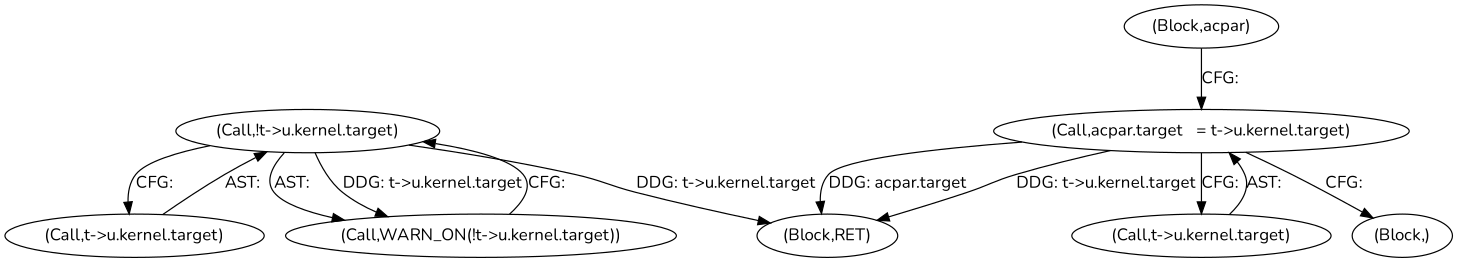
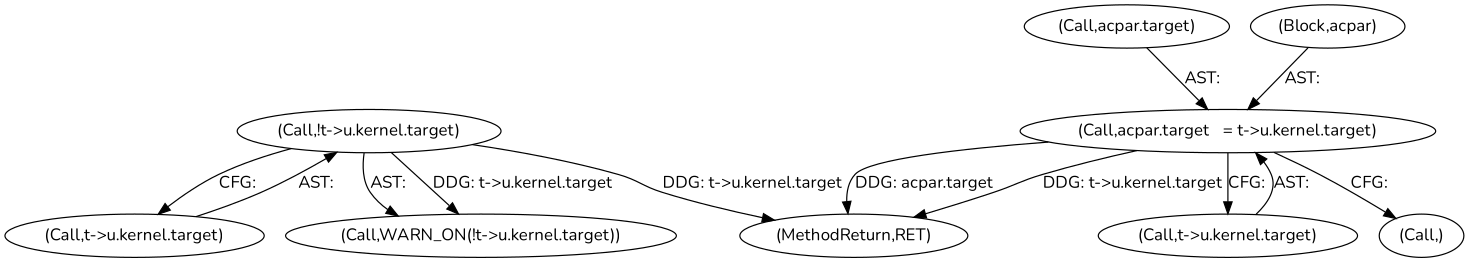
node "(Call,acpar.target)": added
edge "(Block,acpar)" -> "(Call,acpar.target   = t->u.kernel.target)": label "CFG: " -> "AST: "
edge "(Call,WARN_ON(!t->u.kernel.target))" -> "(Call,!t->u.kernel.target)": removed, label "CFG:"
node "(Block,RET)": label "(Block,RET)" -> "(MethodReturn,RET)"
node "(Block,)": label "(Block,)" -> "(Call,)"
